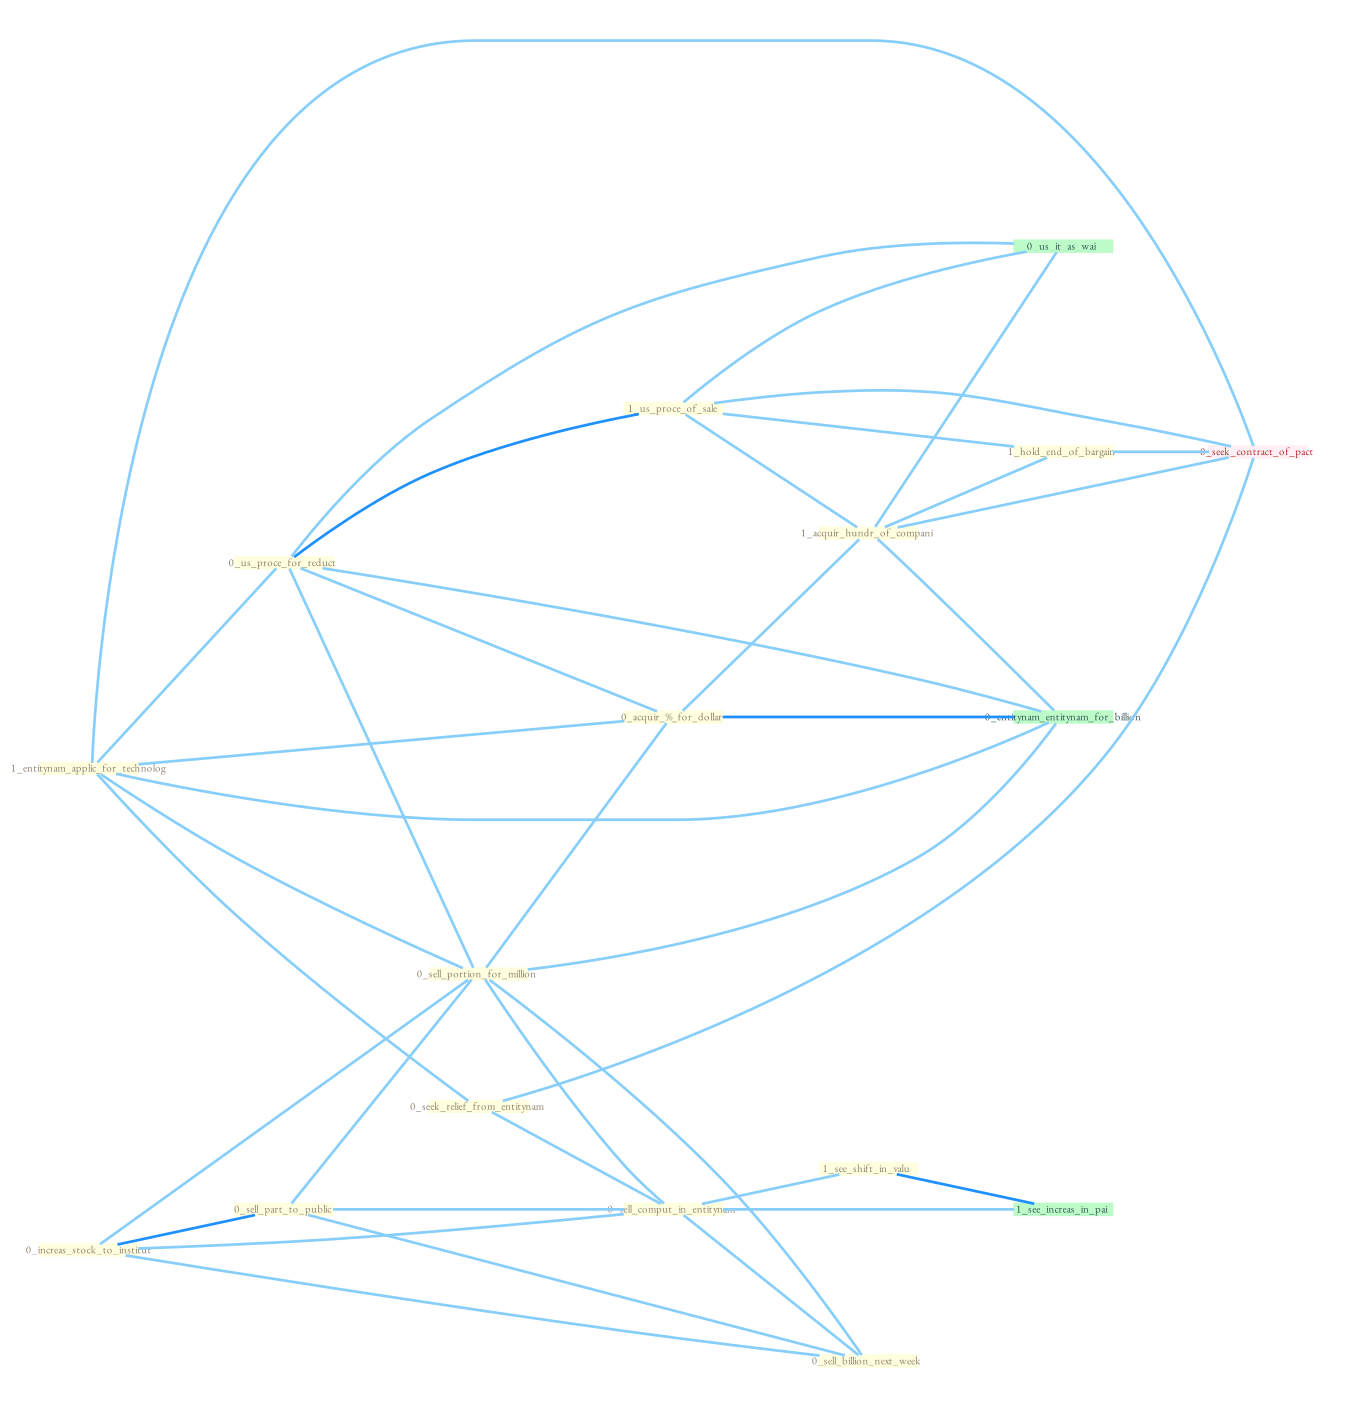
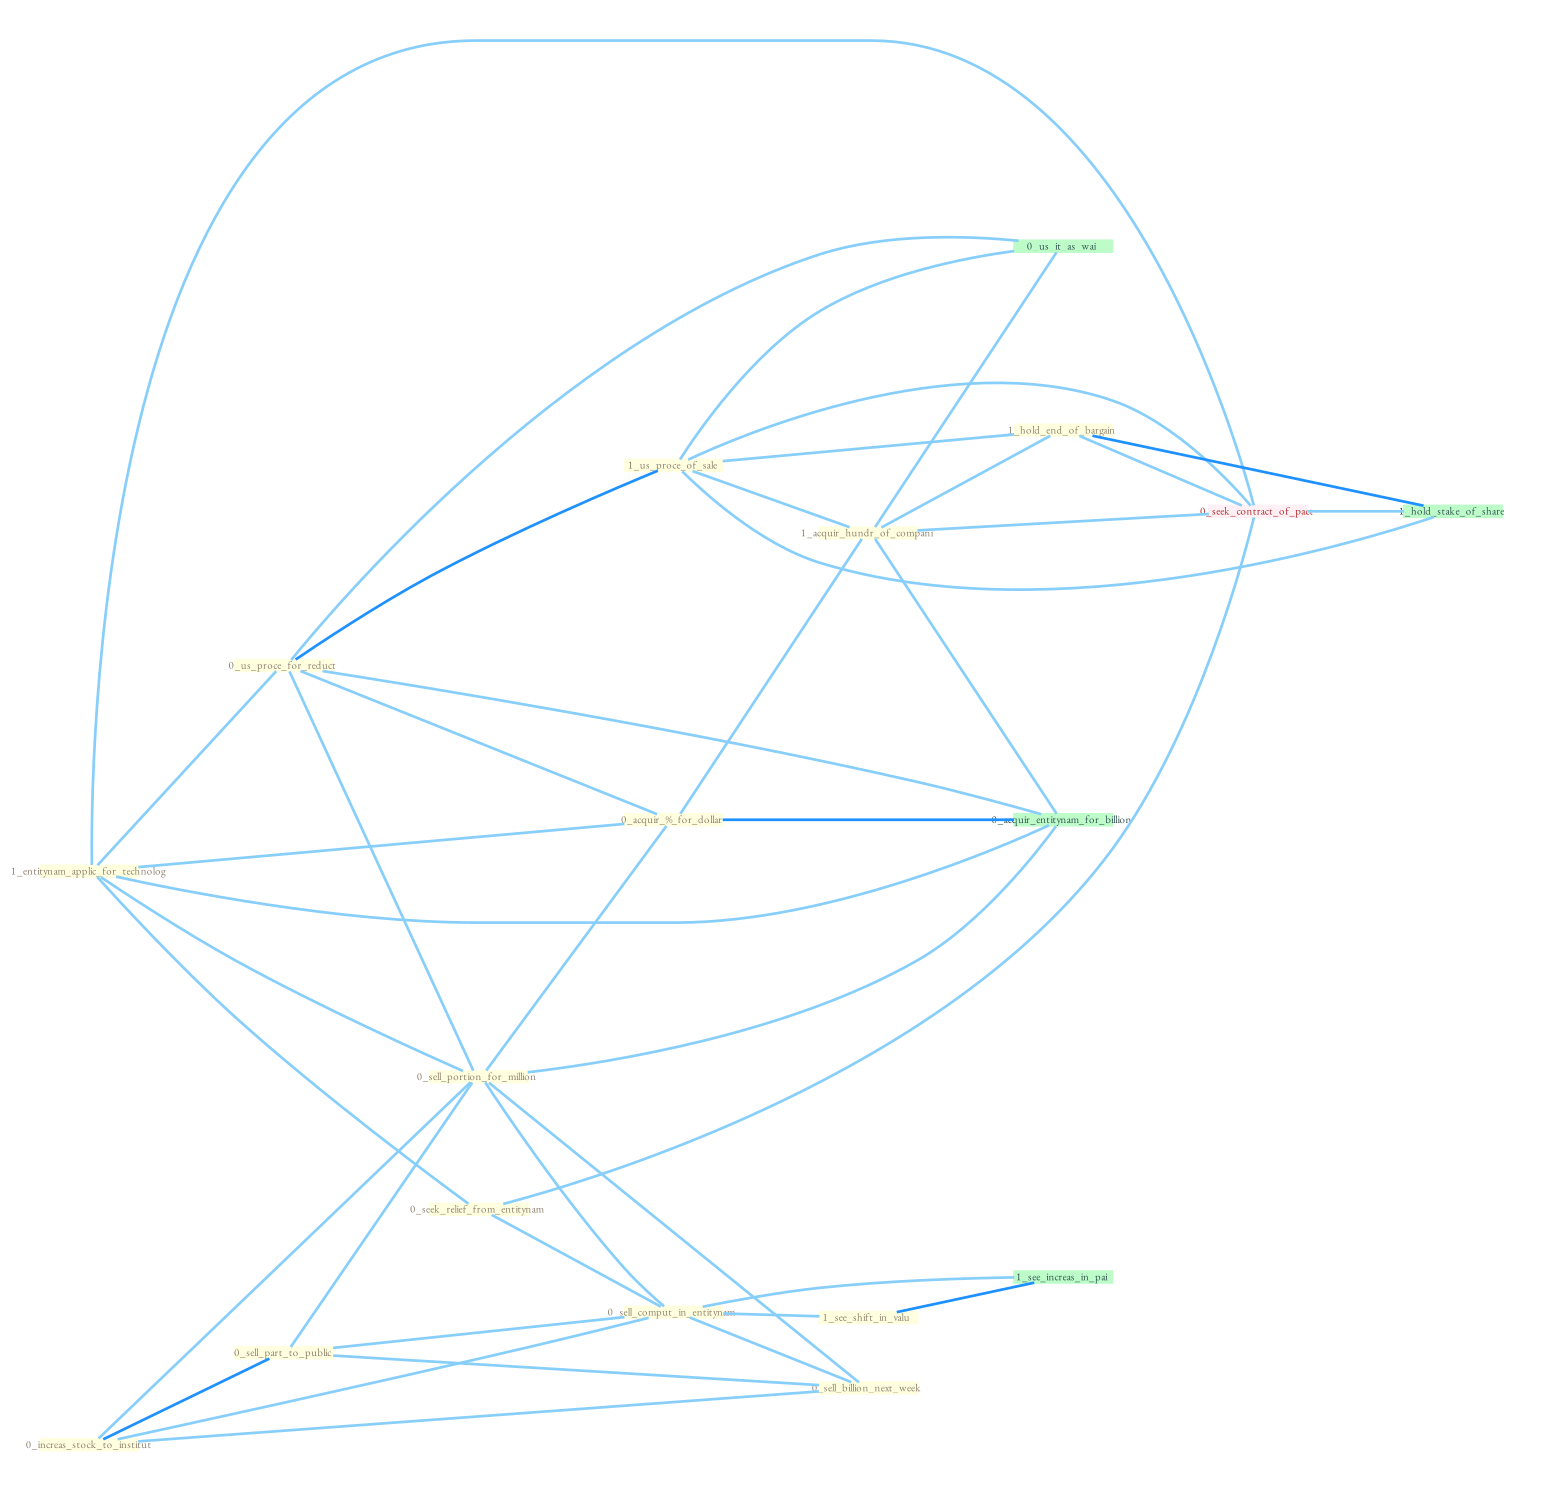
node "1_hold_stake_of_share": added
node "0_entitynam_entitynam_for_billion": label "0_entitynam_entitynam_for_billion" -> "0_acquir_entitynam_for_billion"
